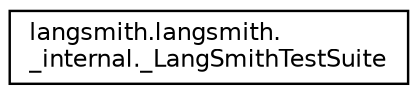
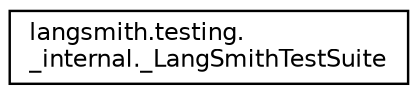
node "langsmith.langsmith. _internal._LangSmithTestSuite": label "langsmith.langsmith. _internal._LangSmithTestSuite" -> "langsmith.testing. _internal._LangSmithTestSuite"
